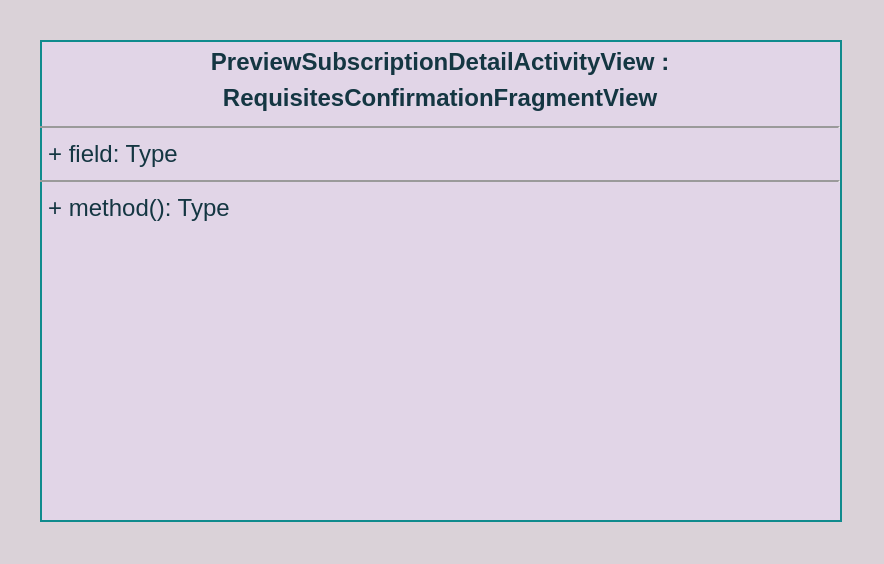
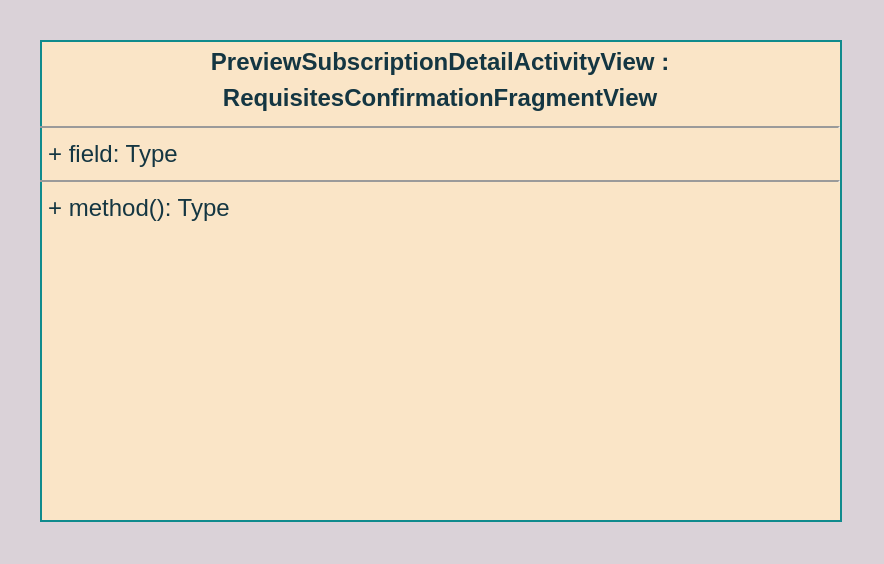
node "PreviewSubscriptionDetailActivityView : RequisitesConfirmationFragmentView + field: Type + method(): Type": fillcolor #e1d5e7 -> #fae5c7
